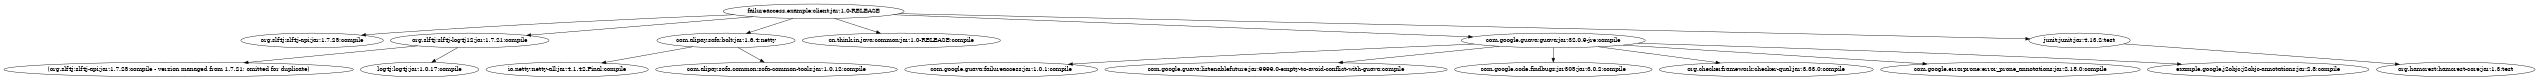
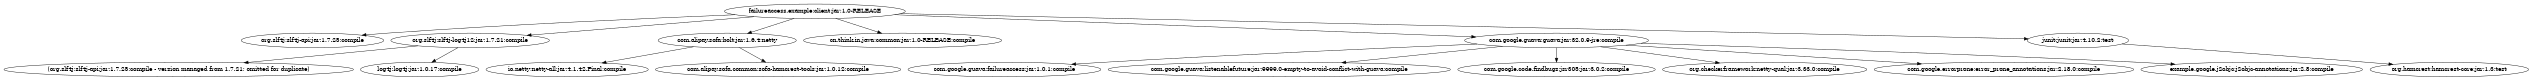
node "junit:junit:jar:4.13.2:test": label "junit:junit:jar:4.13.2:test" -> "junit:junit:jar:4.10.2:test"
node "com.alipay.sofa.common:sofa-common-tools:jar:1.0.12:compile": label "com.alipay.sofa.common:sofa-common-tools:jar:1.0.12:compile" -> "com.alipay.sofa.common:sofa-hamcrest-tools:jar:1.0.12:compile"
node "org.checkerframework:checker-qual:jar:3.33.0:compile": label "org.checkerframework:checker-qual:jar:3.33.0:compile" -> "org.checkerframework:netty-qual:jar:3.33.0:compile"
